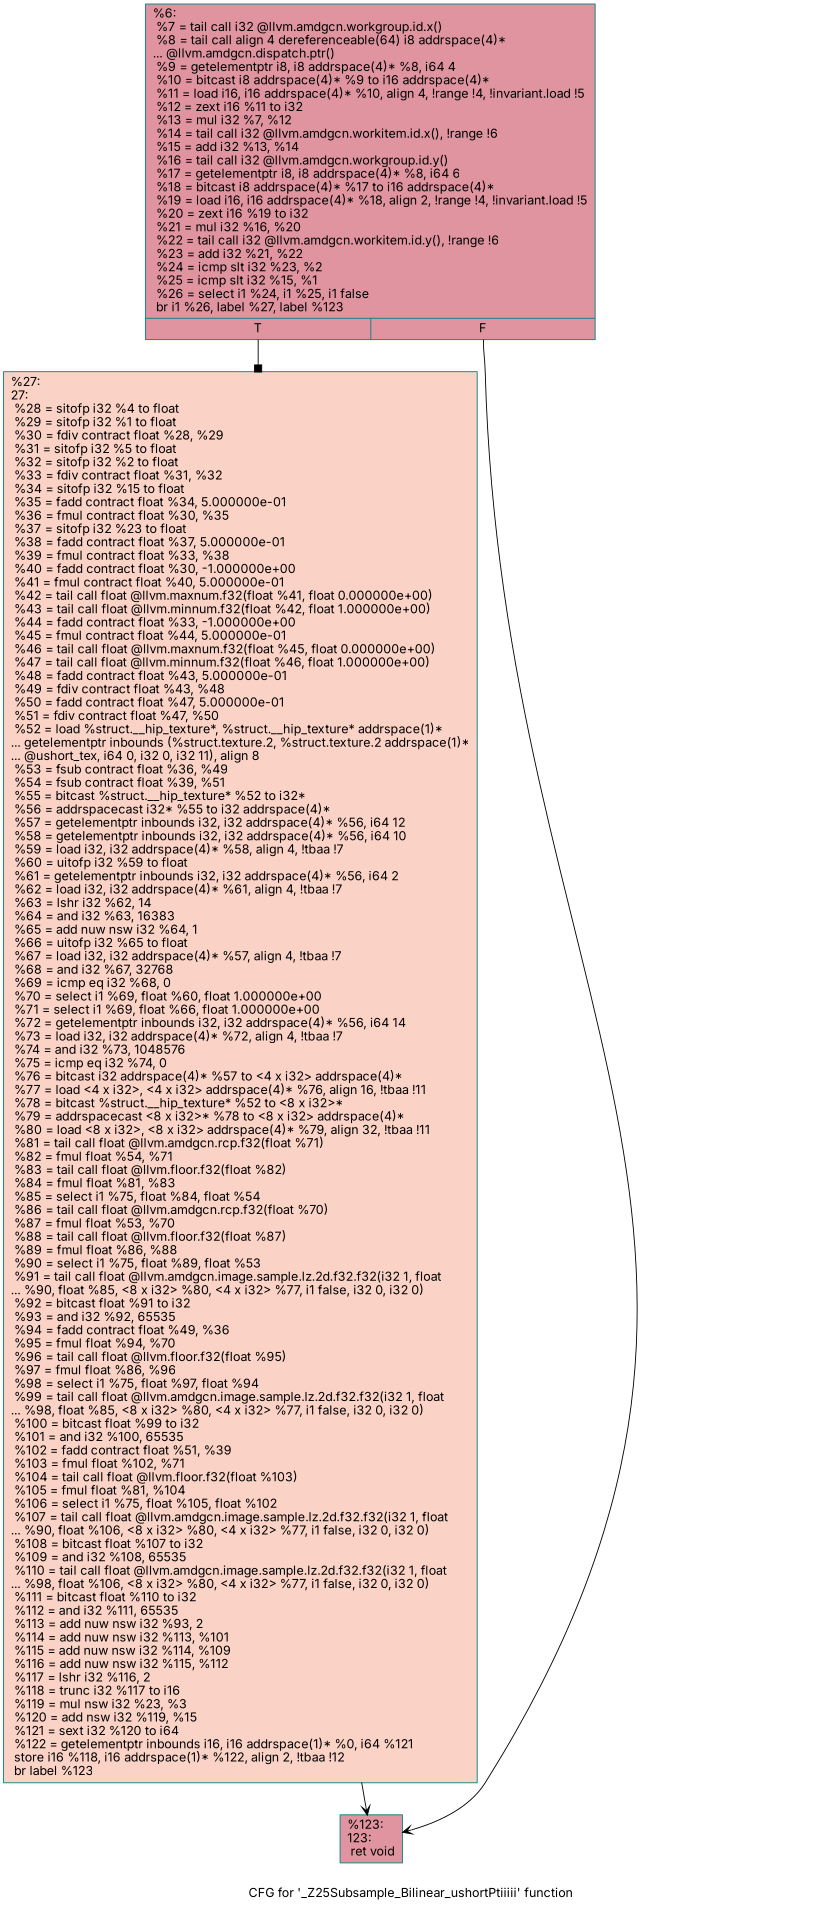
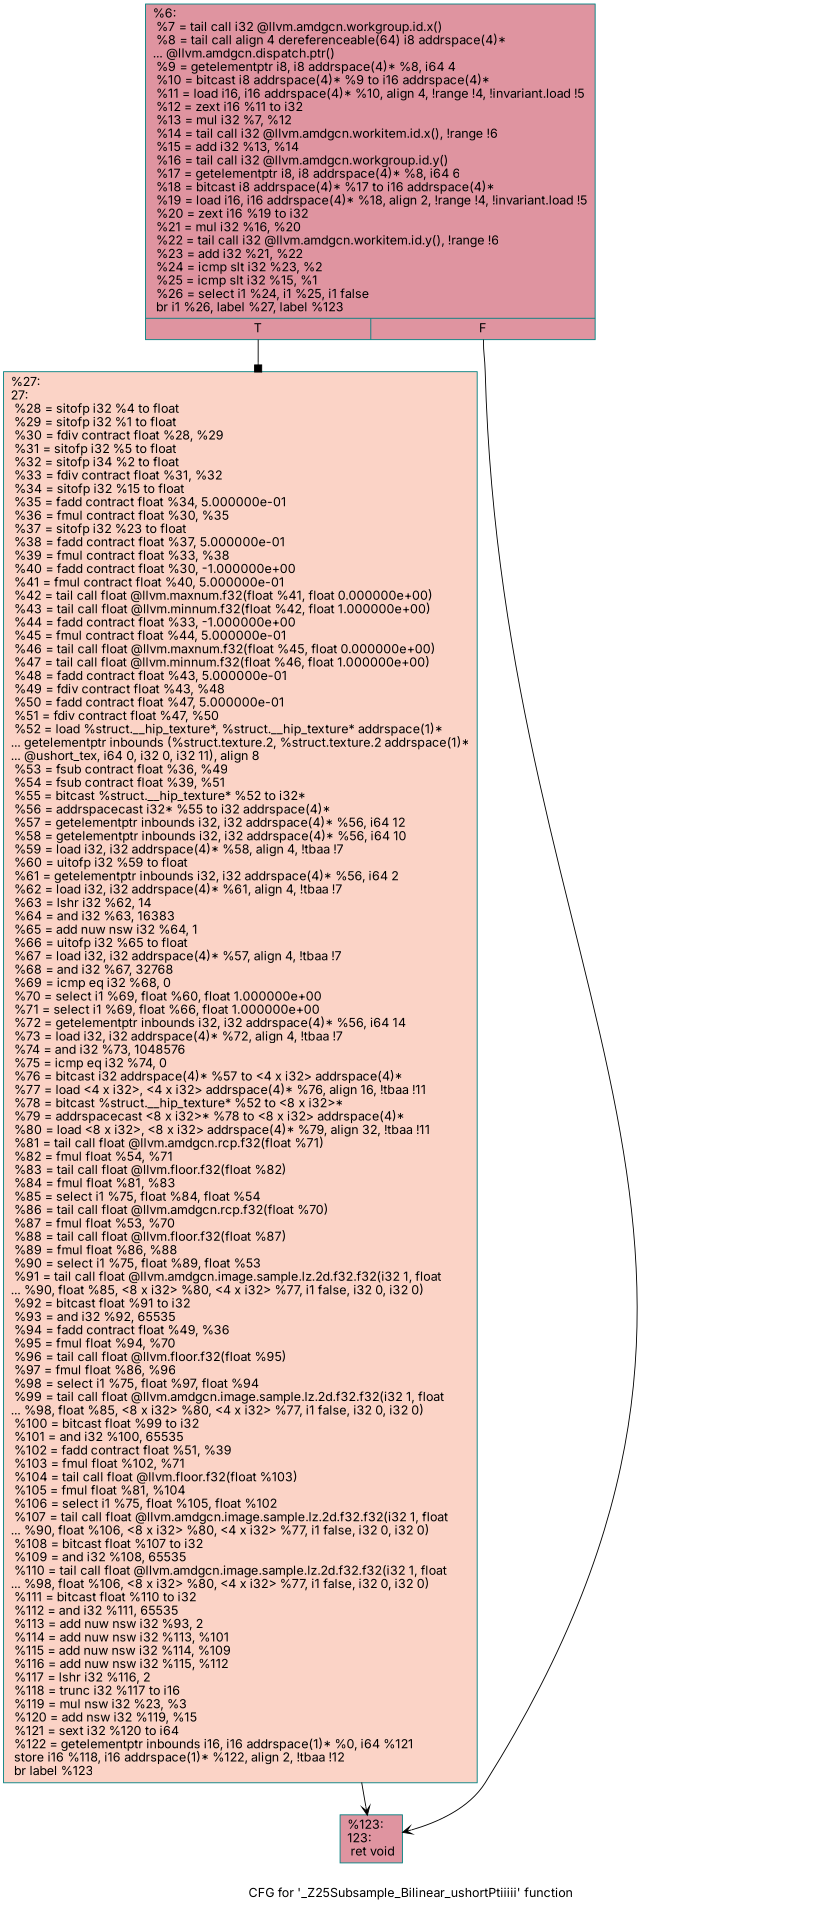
node "%27:": text "%32 = sitofp i32 %2 to float" -> "%32 = sitofp i34 %2 to float"
